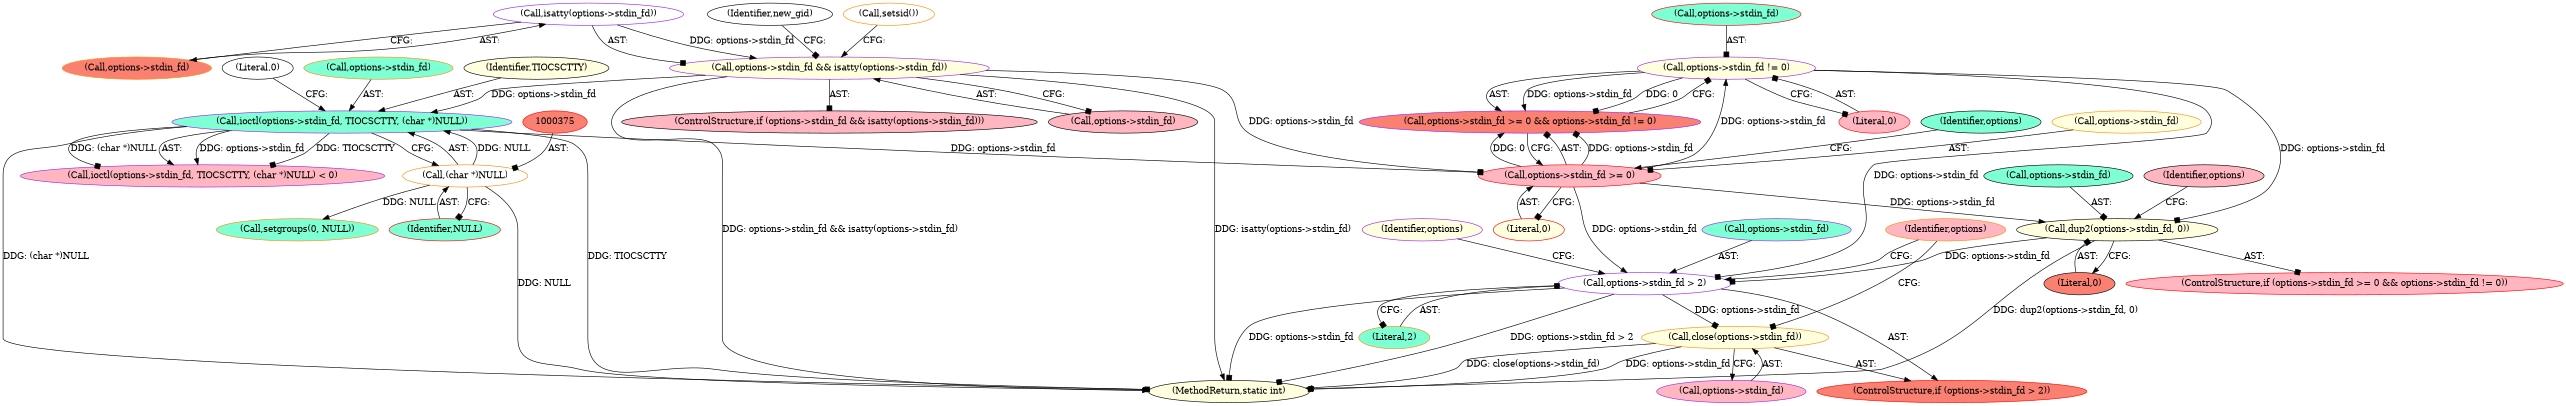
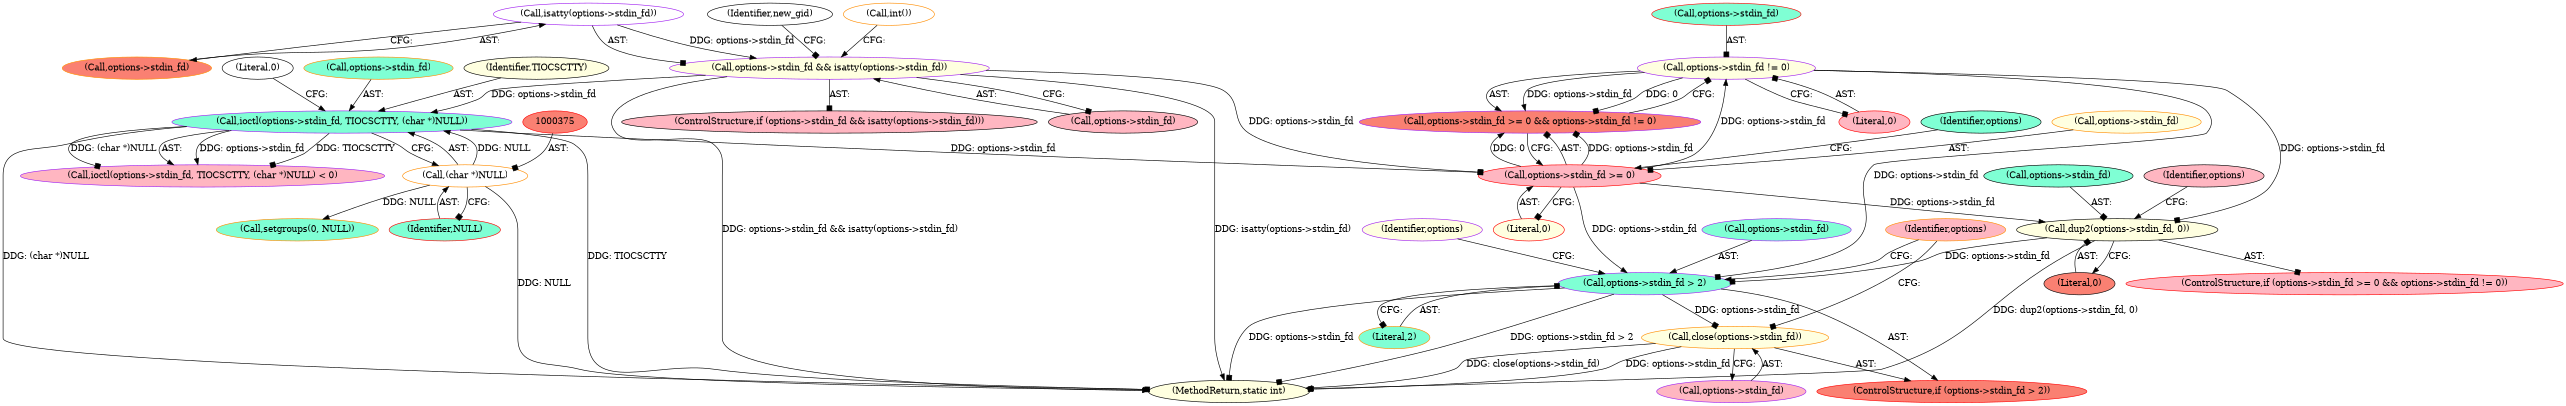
node "(Call,setsid())": label "(Call,setsid())" -> "(Call,int())"
node "(Call,options->stdin_fd > 2)": fillcolor white -> aquamarine
